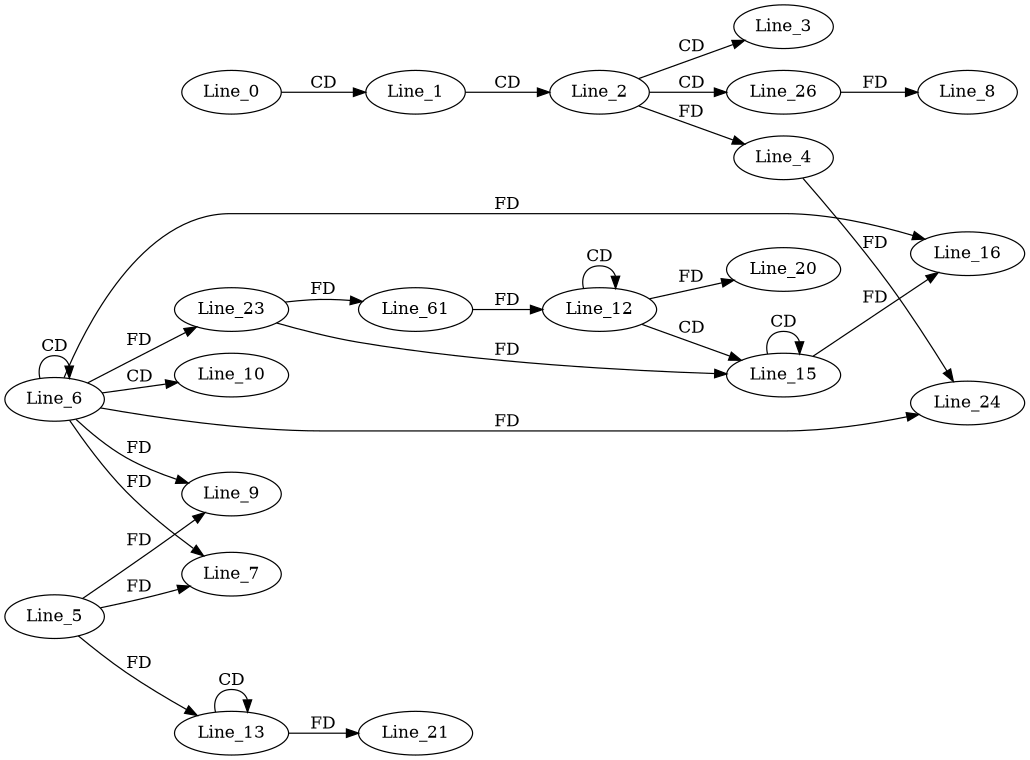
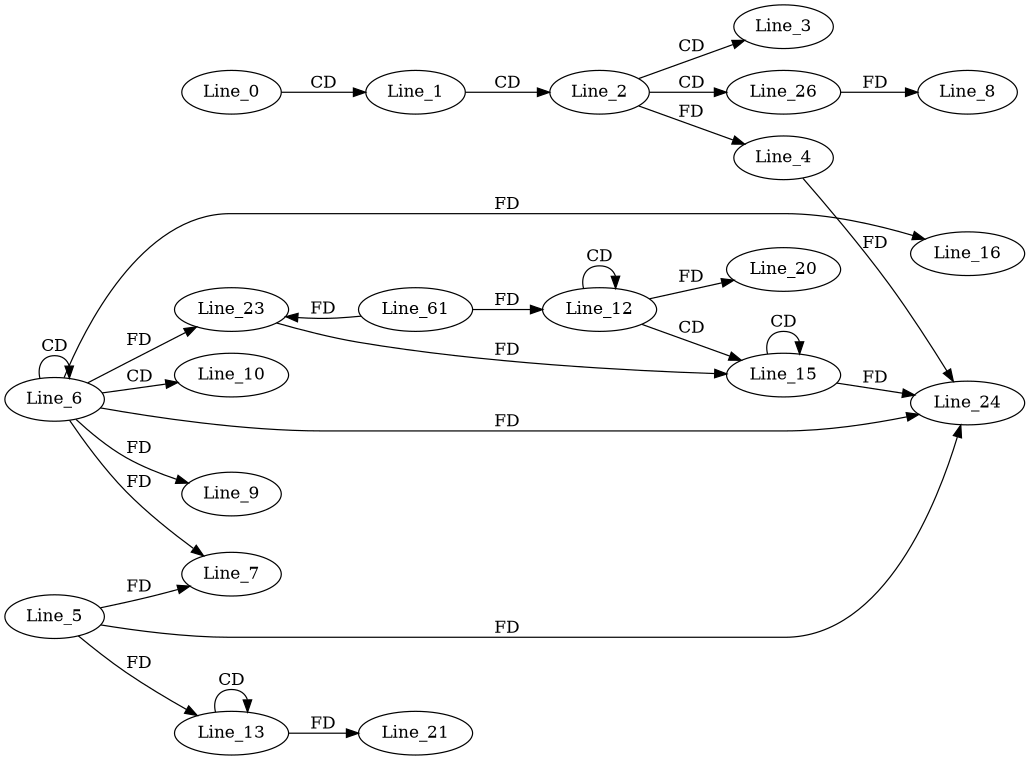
edge "Line_23" -> "Line_61": reversed
edge "Line_15" -> "Line_16": now "Line_15" -> "Line_24"
edge "Line_5" -> "Line_9": now "Line_5" -> "Line_24"
